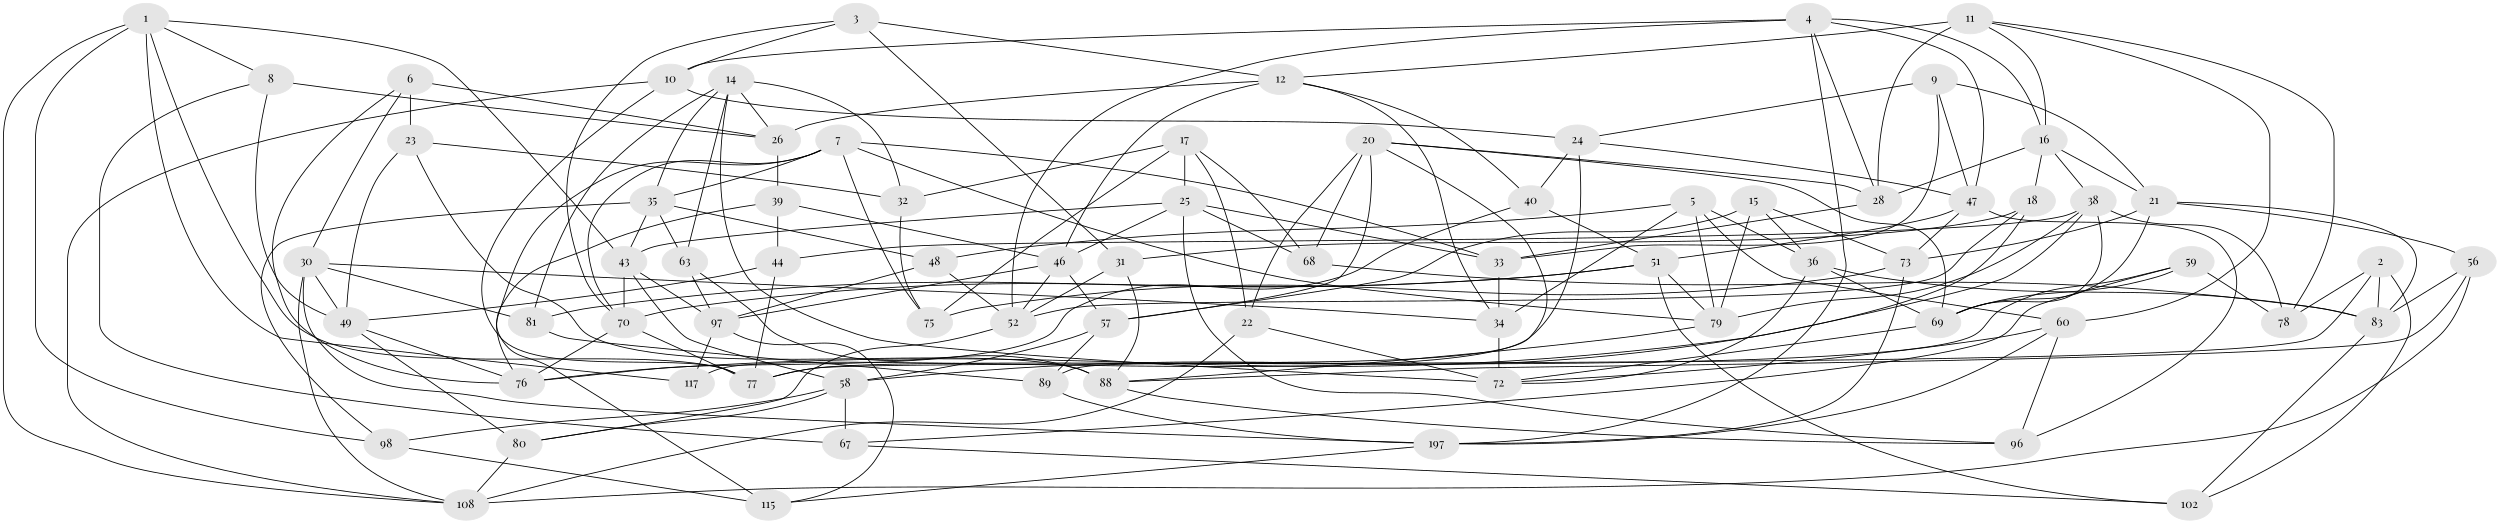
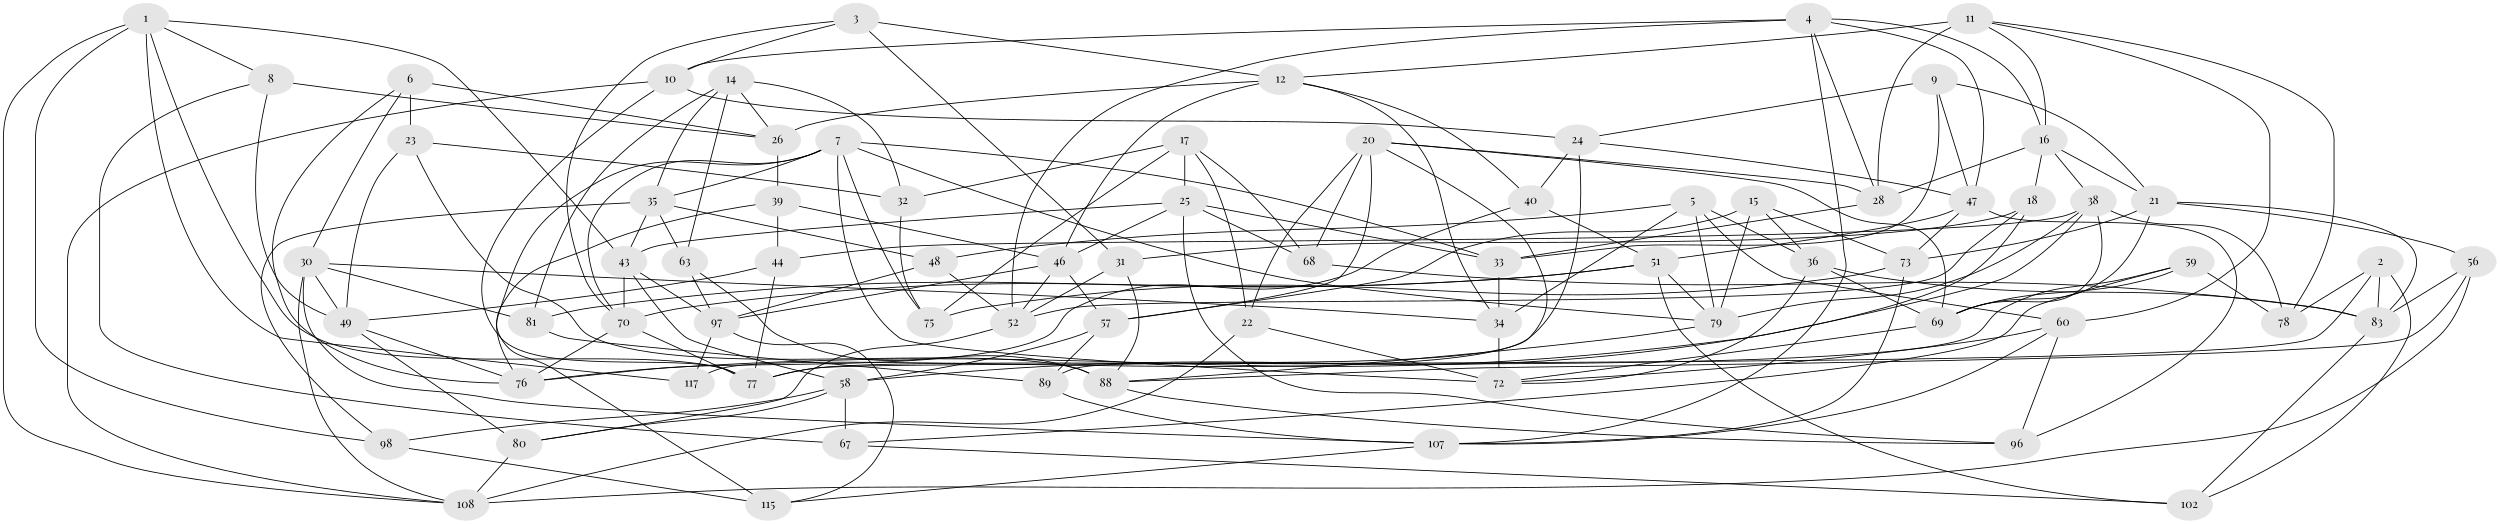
edge "14" -- "72": now "7" -- "72"
node "197": label "197" -> "107"
